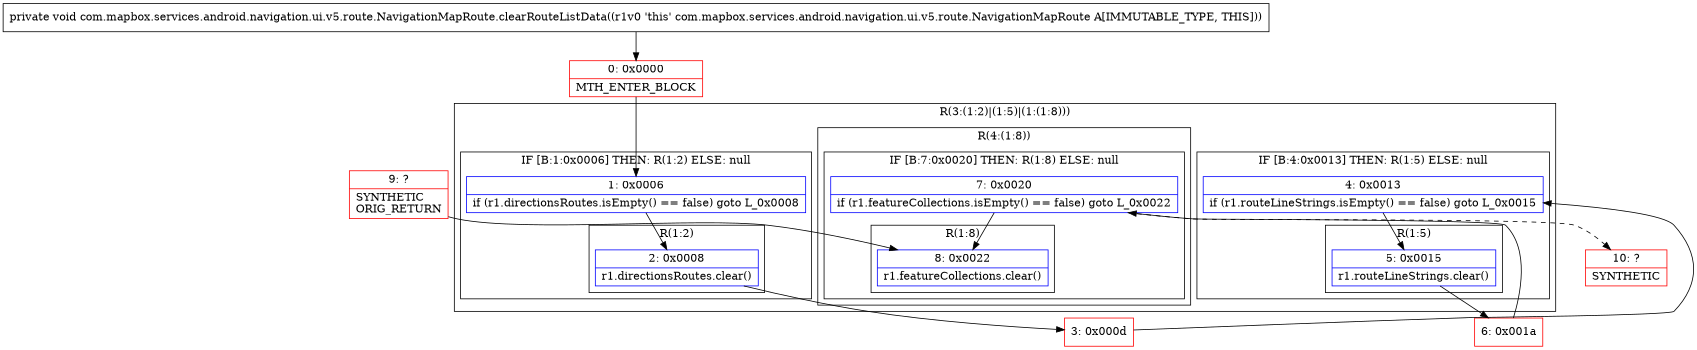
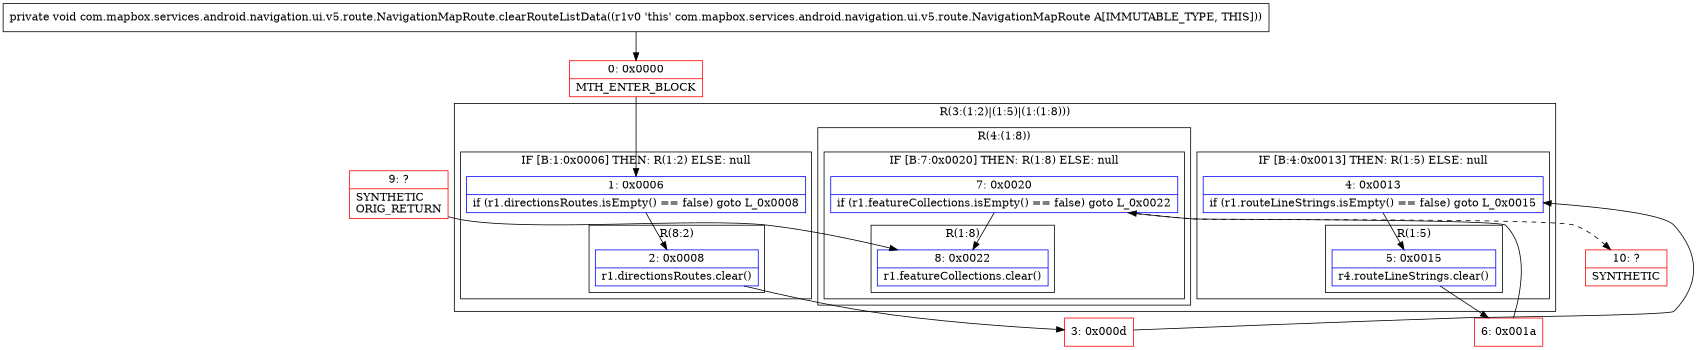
cluster "R(1:2)": label "R(1:2)" -> "R(8:2)"
node "5: 0x0015": text "r1.routeLineStrings.clear()" -> "r4.routeLineStrings.clear()"
